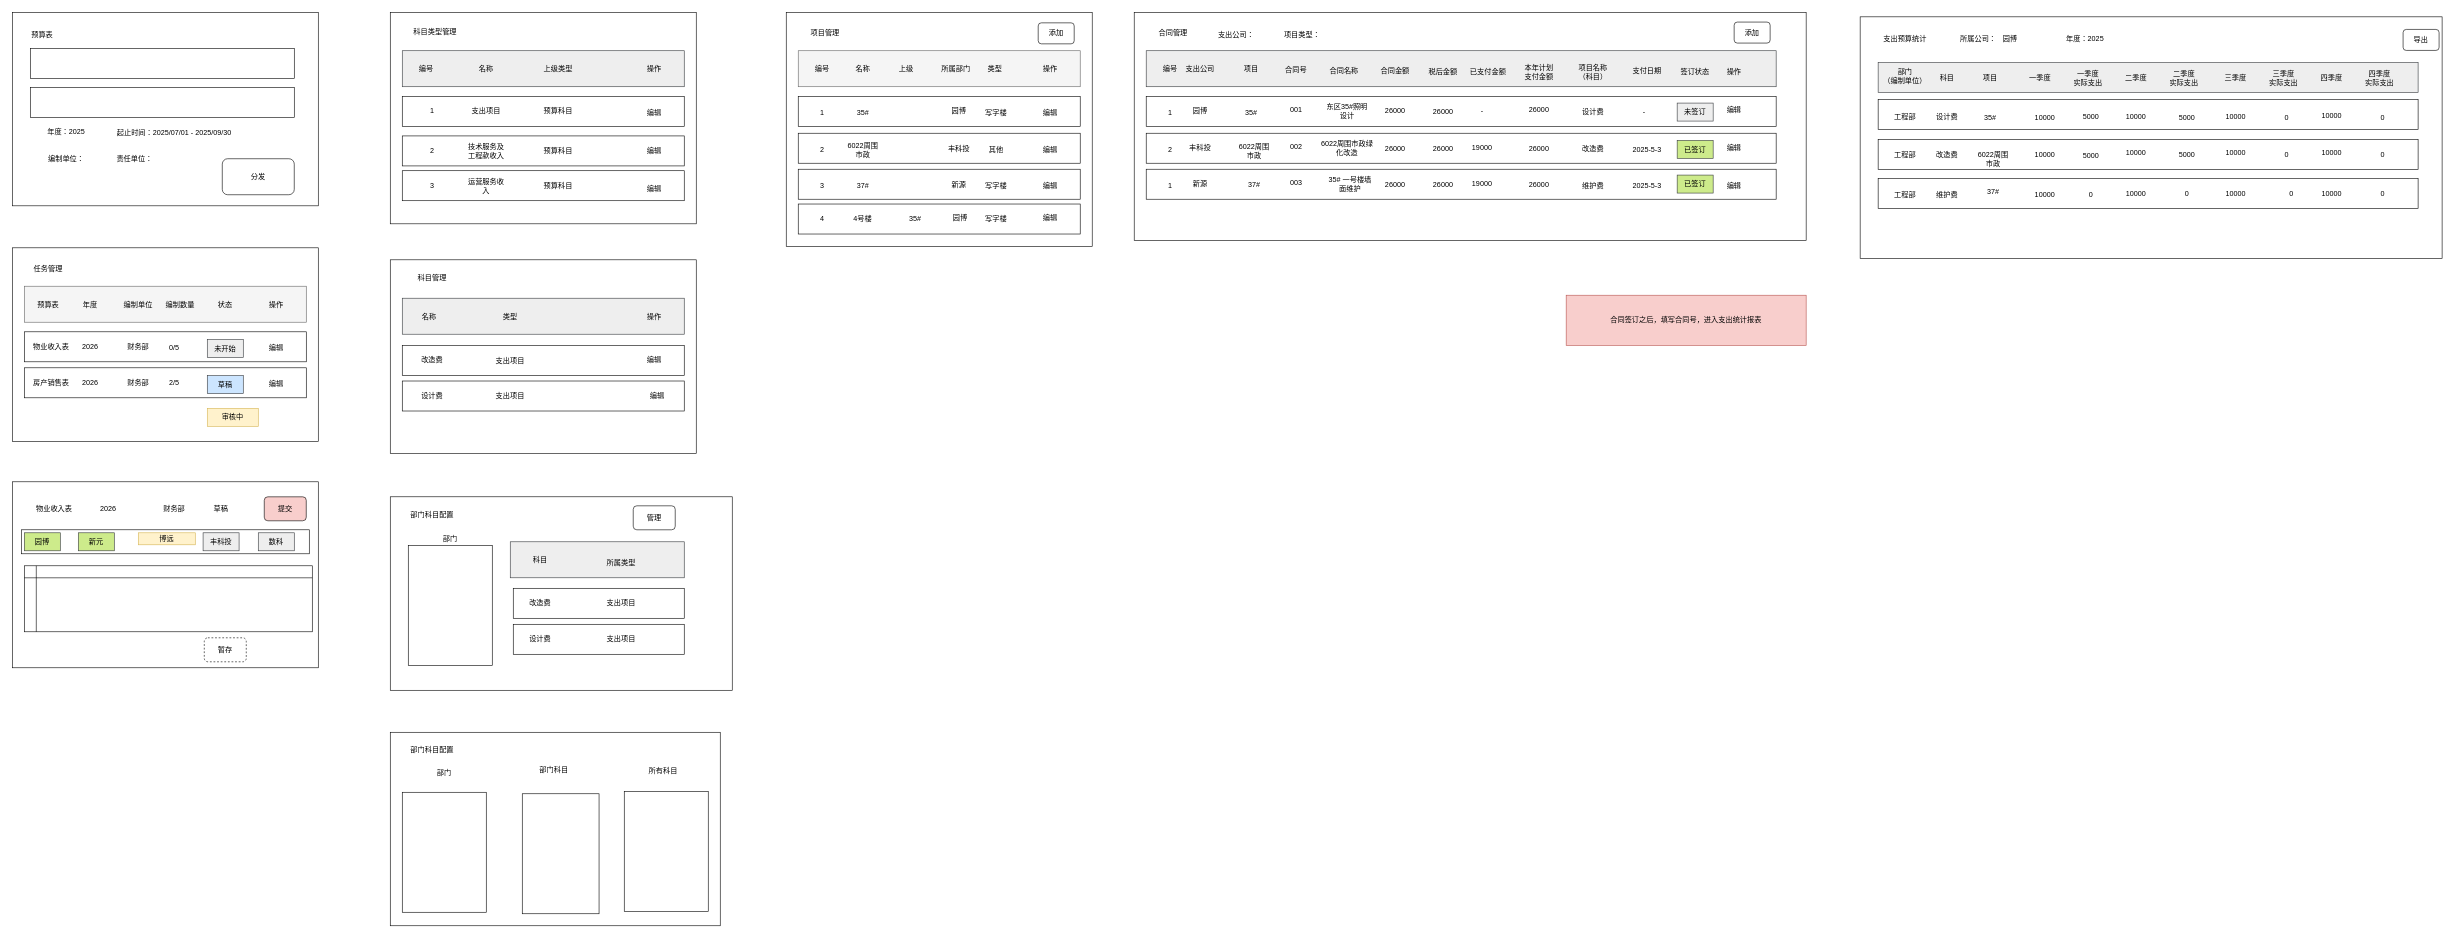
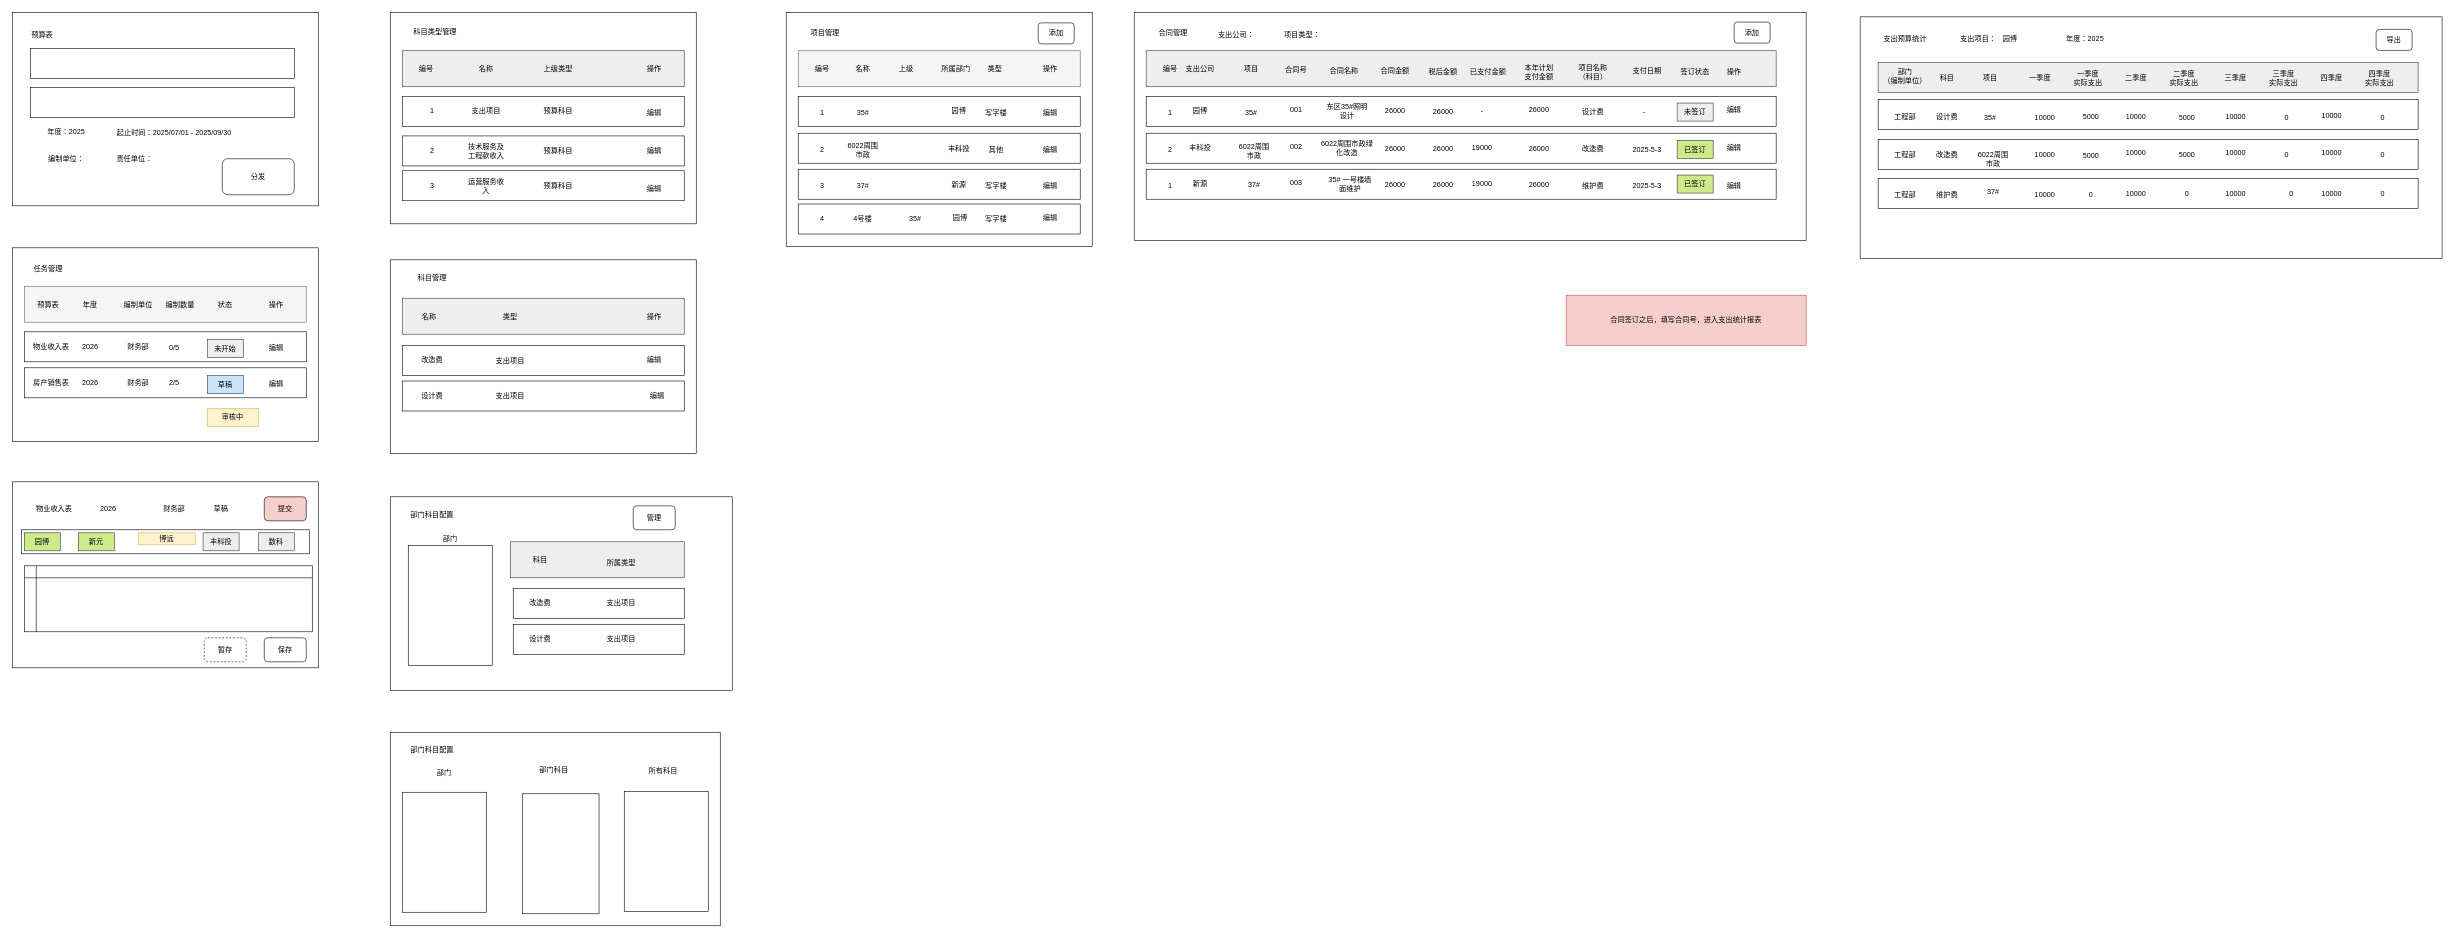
node "所属公司：": label "所属公司：" -> "支出项目："
node "导出": moved (2421, 40) -> (2394, 40)
node "保存": added
